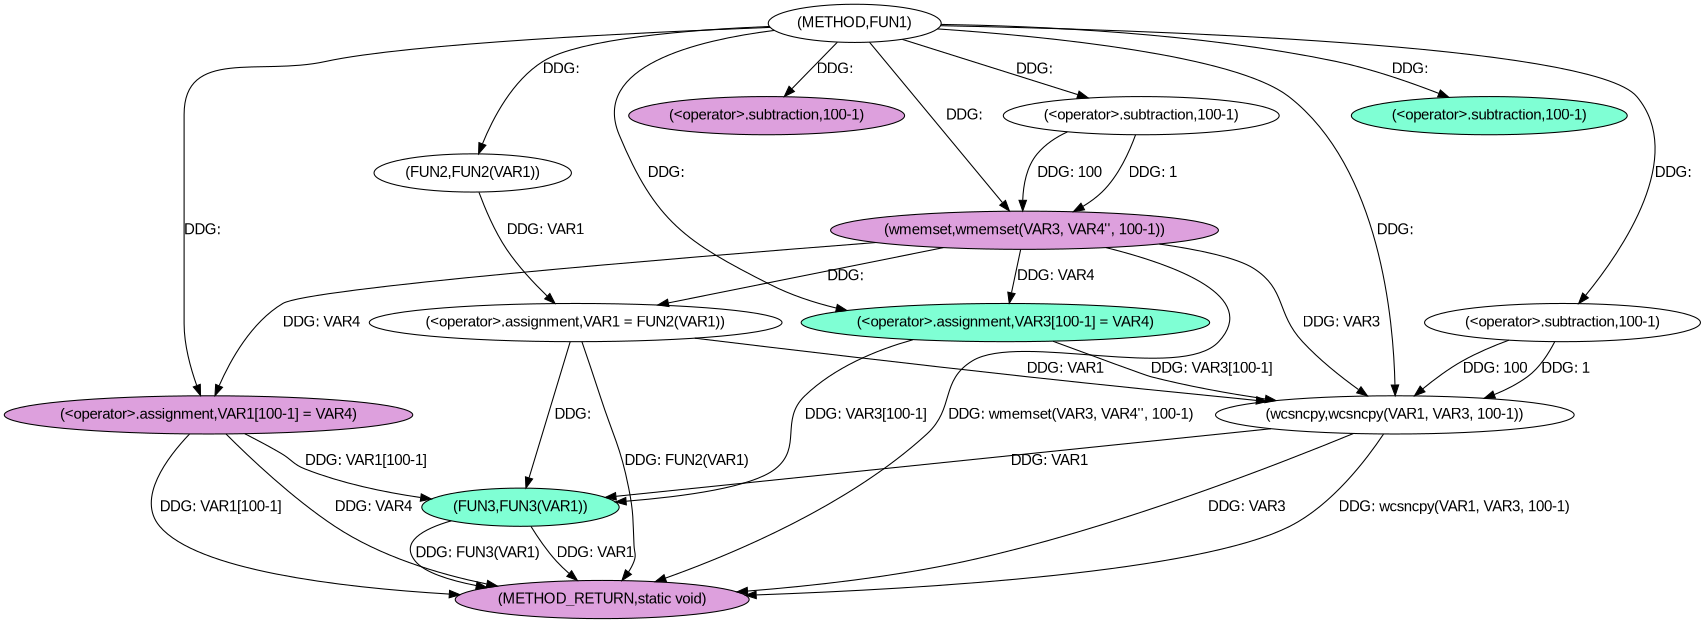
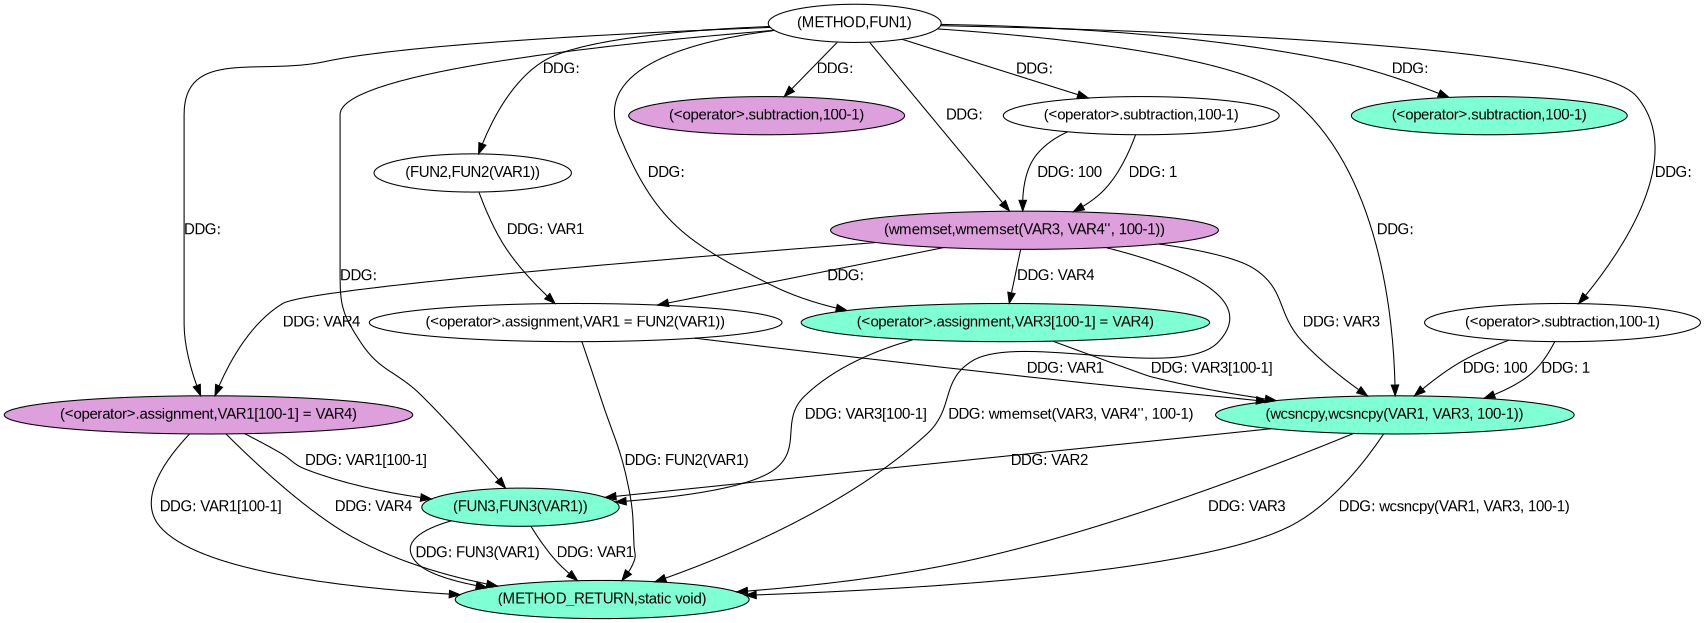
edge "(<operator>.assignment,VAR1 = FUN2(VAR1))" -> "(FUN3,FUN3(VAR1))": now "(METHOD,FUN1)" -> "(FUN3,FUN3(VAR1))"
node "(wcsncpy,wcsncpy(VAR1, VAR3, 100-1))": fillcolor white -> aquamarine
edge "(wcsncpy,wcsncpy(VAR1, VAR3, 100-1))" -> "(FUN3,FUN3(VAR1))": label "DDG: VAR1" -> "DDG: VAR2"
node "(METHOD_RETURN,static void)": fillcolor plum -> aquamarine
